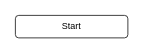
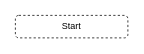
node "Start": style solid -> dashed
